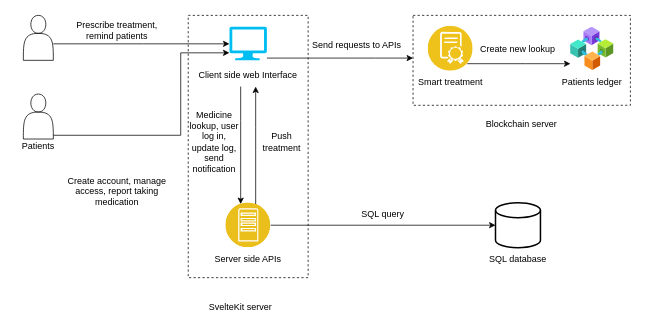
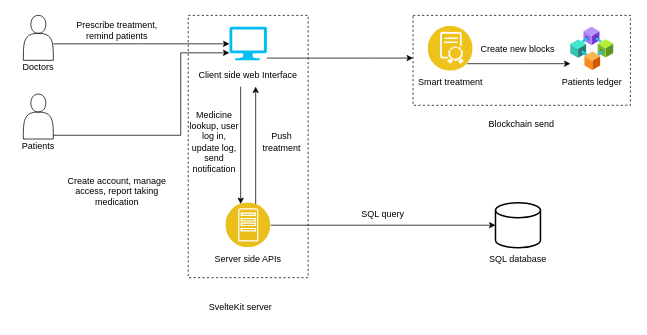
node "Send requests to APIs": removed
node "Create new lookup": label "Create new lookup" -> "Create new blocks"
node "Doctors": added
node "Blockchain server": label "Blockchain server" -> "Blockchain send"
